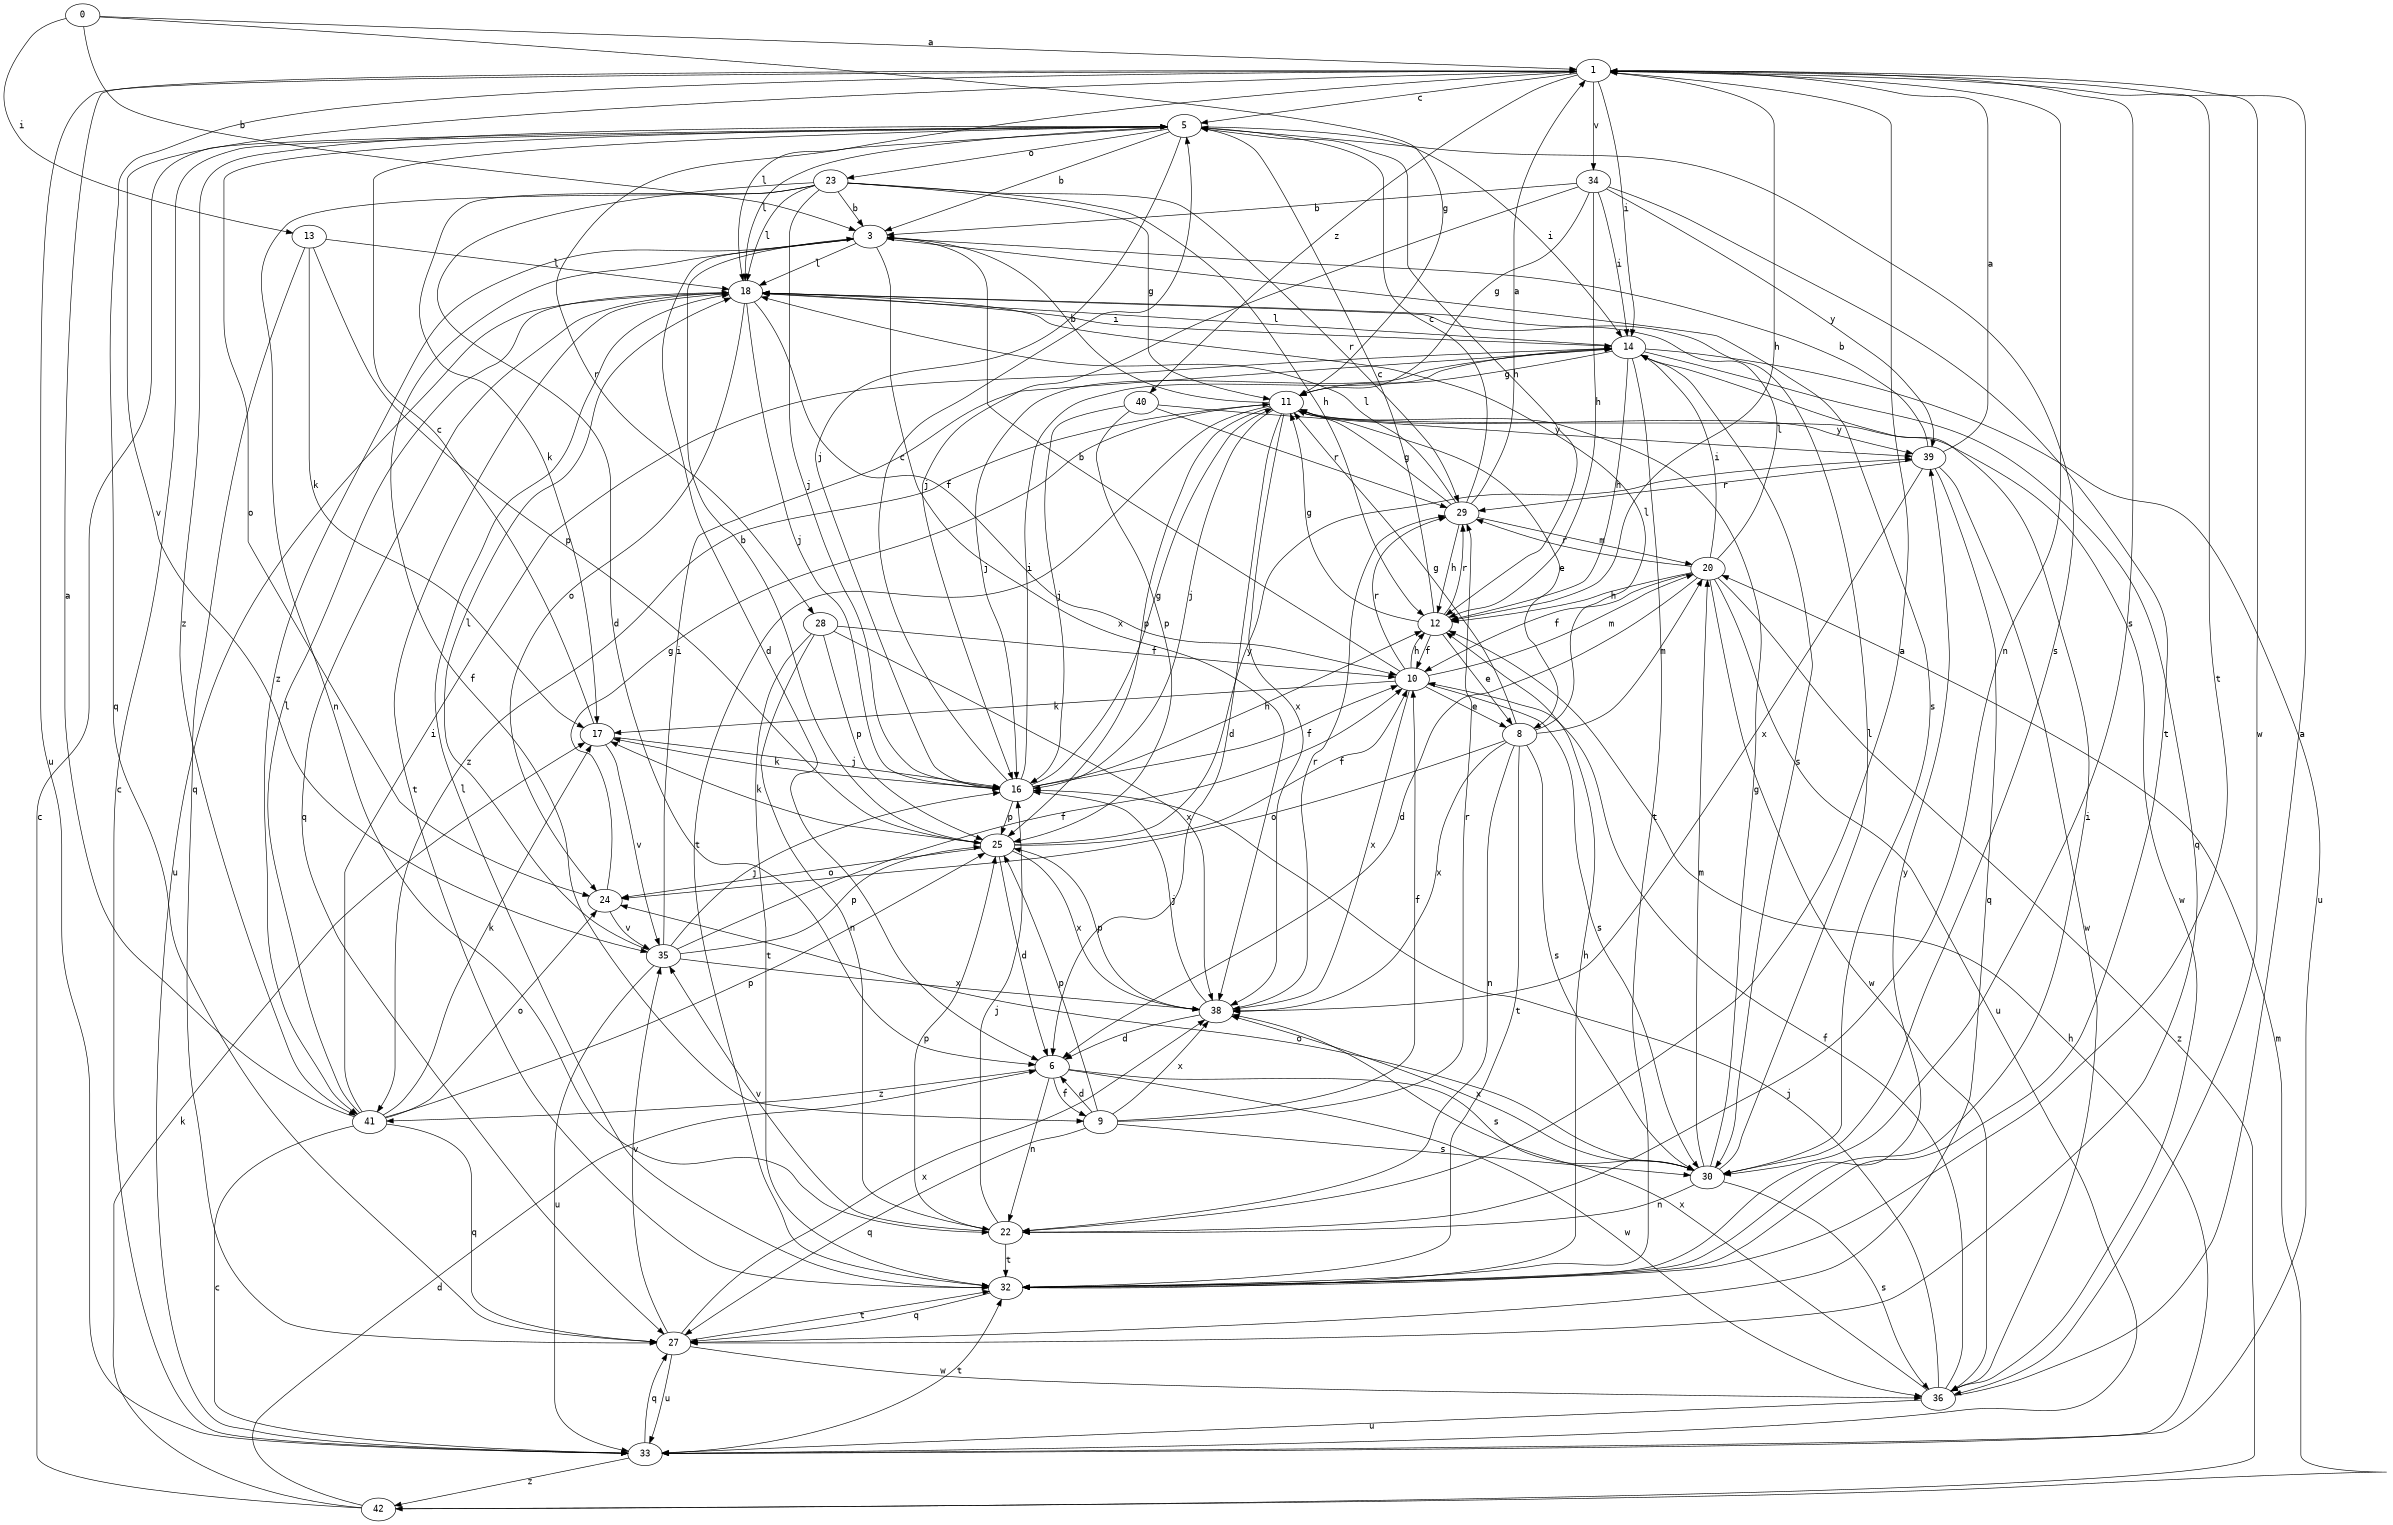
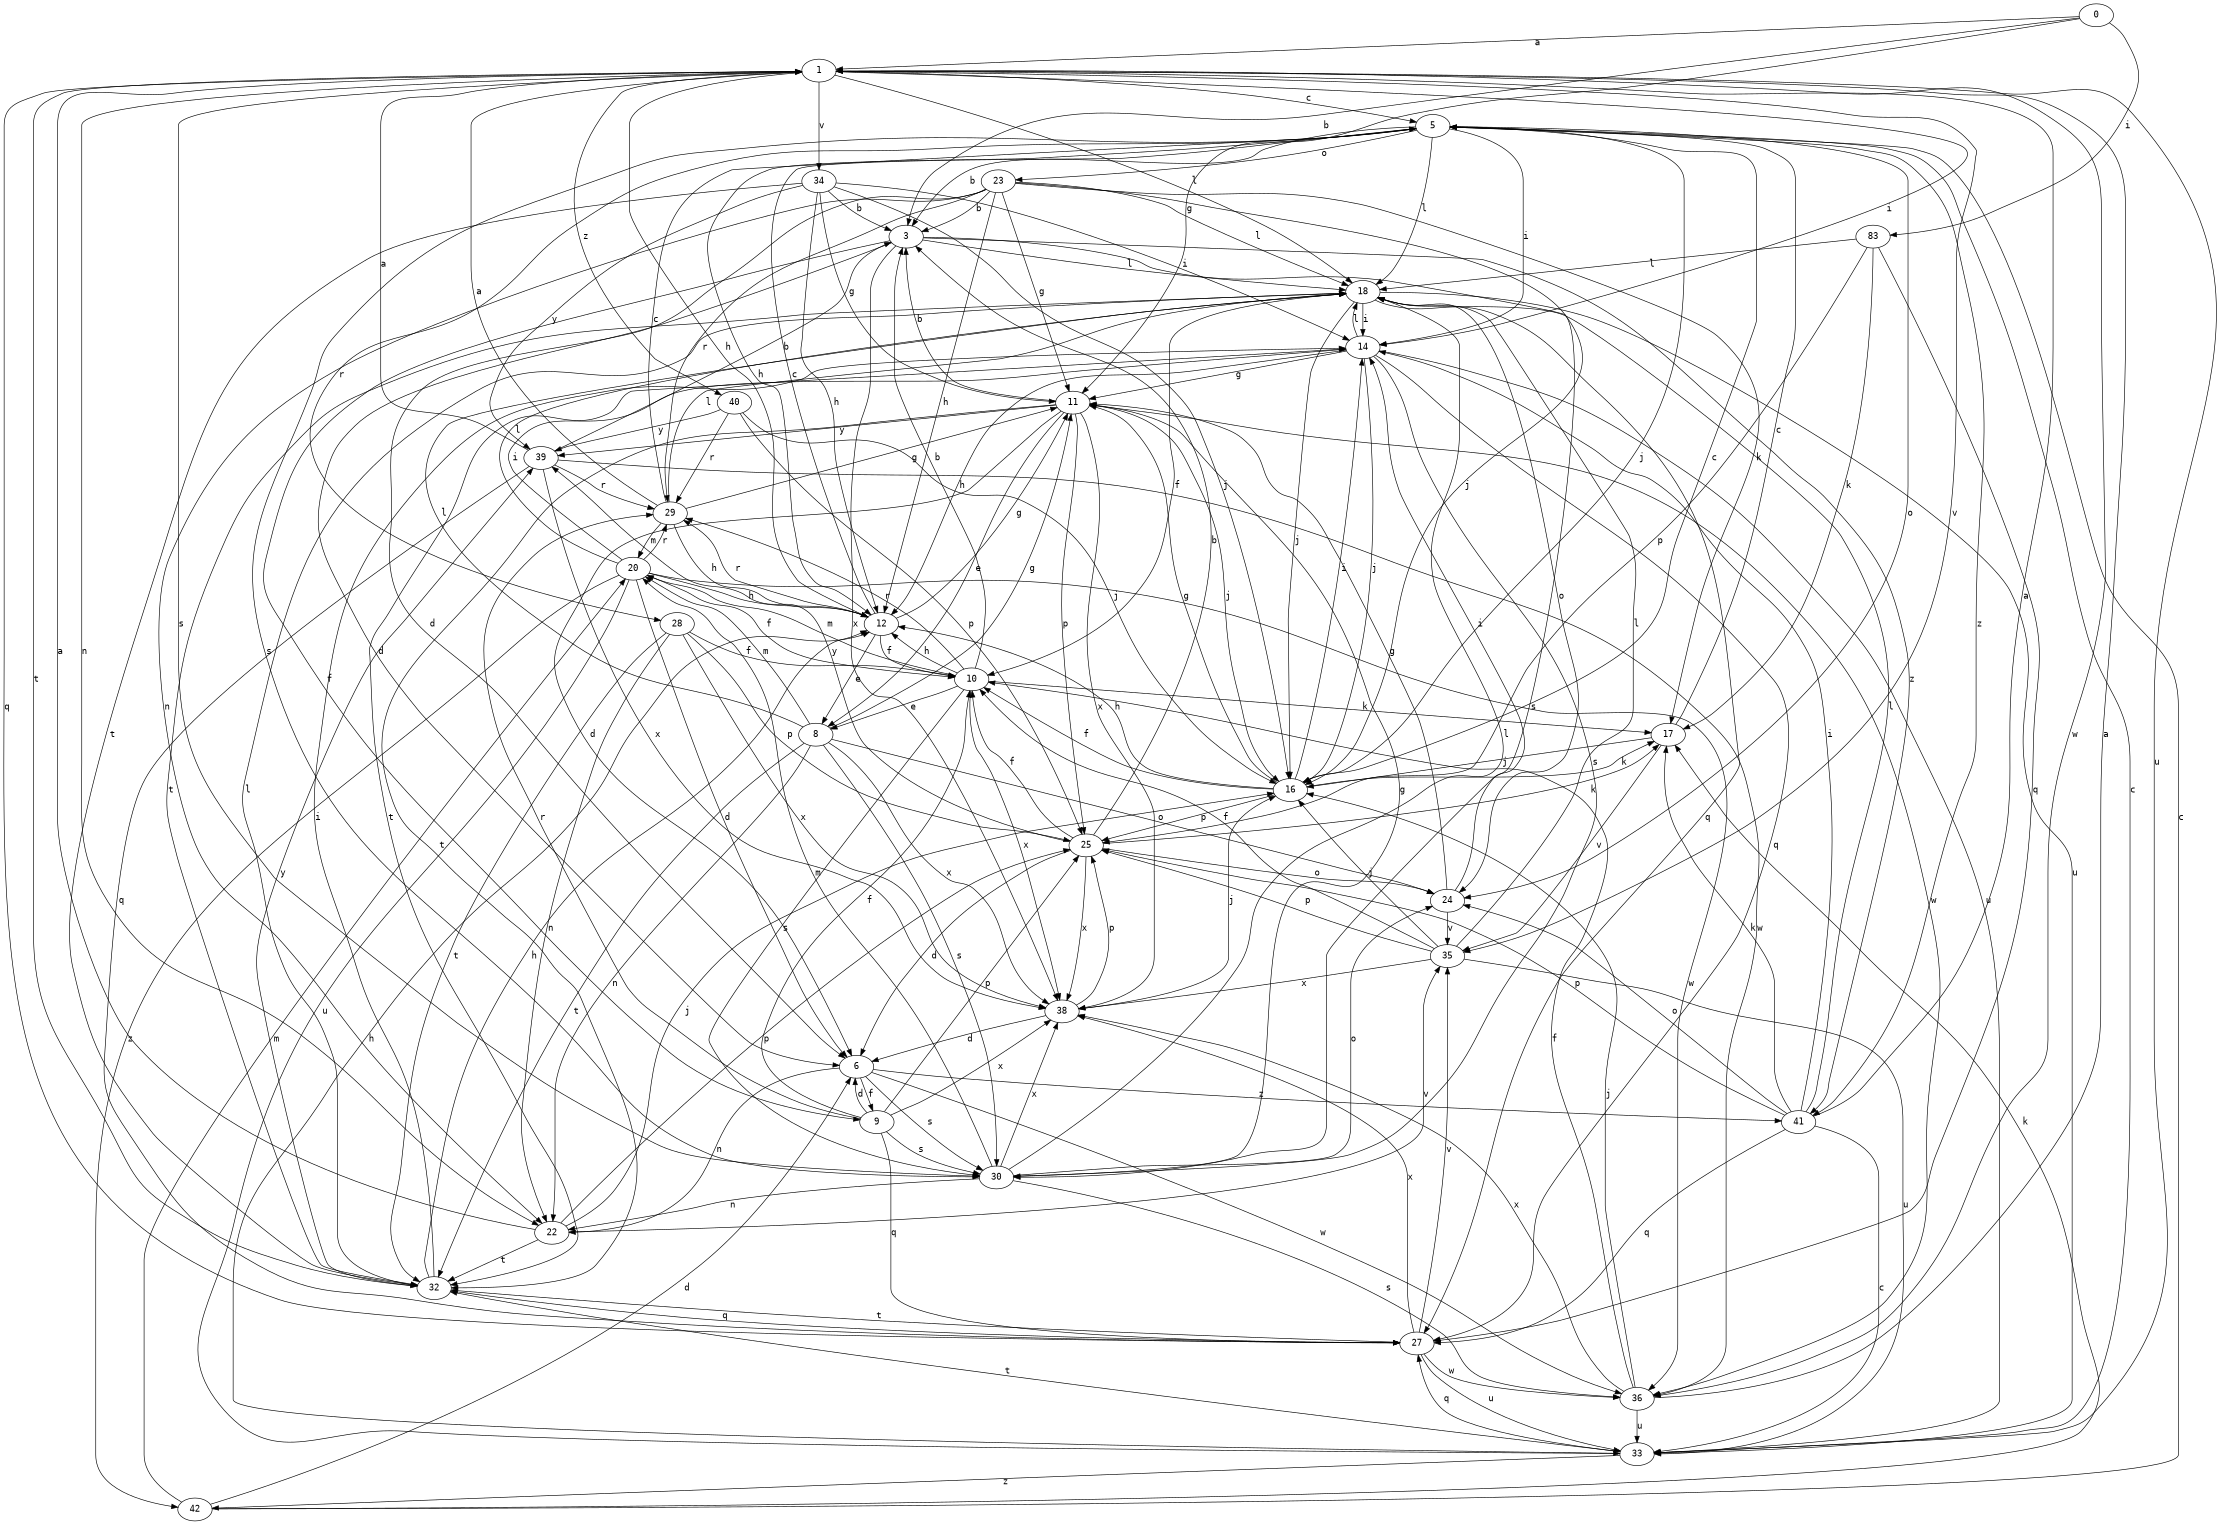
node "13": label "13" -> "83"
edge "35" -> "14": now "24" -> "14"
edge "11" -> "41": removed, label "z"
edge "38" -> "29": removed, label "r"
